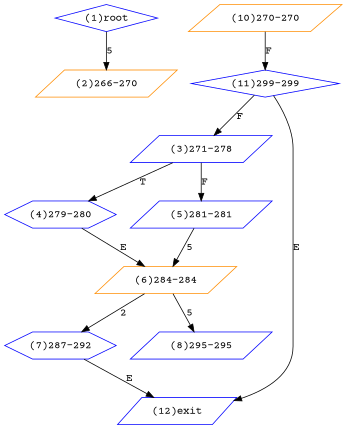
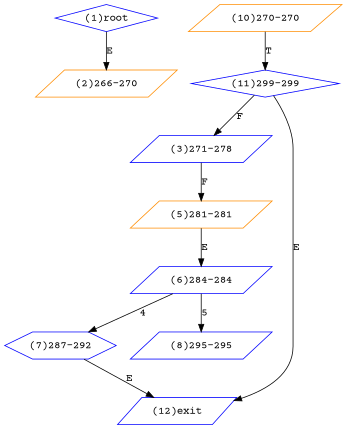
edge "(1)root" -> "(2)266-270": label "5" -> "E"
edge "(10)270-270" -> "(11)299-299": label "F" -> "T"
node "(4)279-280": removed
node "(5)281-281": color blue -> darkorange
edge "(5)281-281" -> "(6)284-284": label "5" -> "E"
node "(6)284-284": color darkorange -> blue
edge "(6)284-284" -> "(7)287-292": label "2" -> "4"
